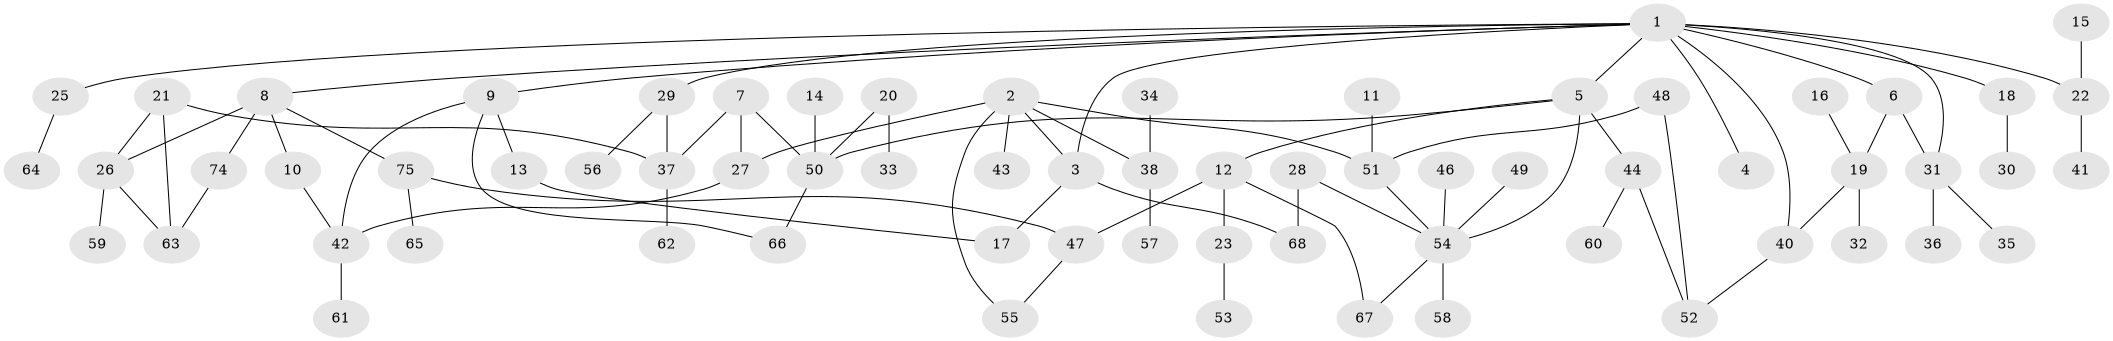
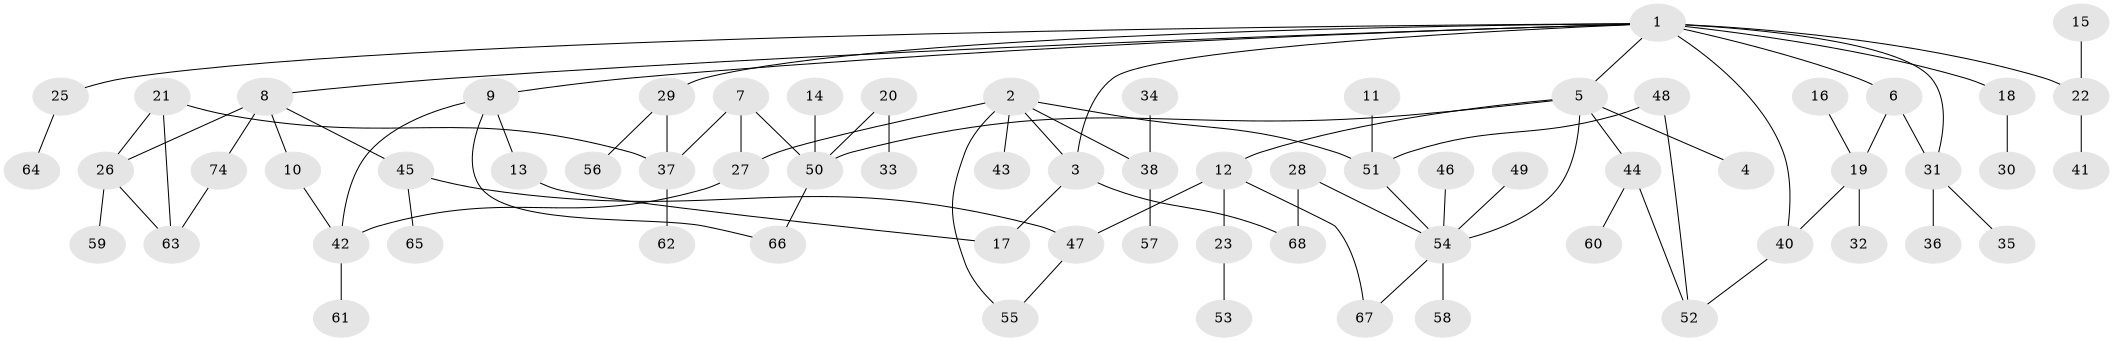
edge "1" -- "4": now "5" -- "4"
node "75": label "75" -> "45"
